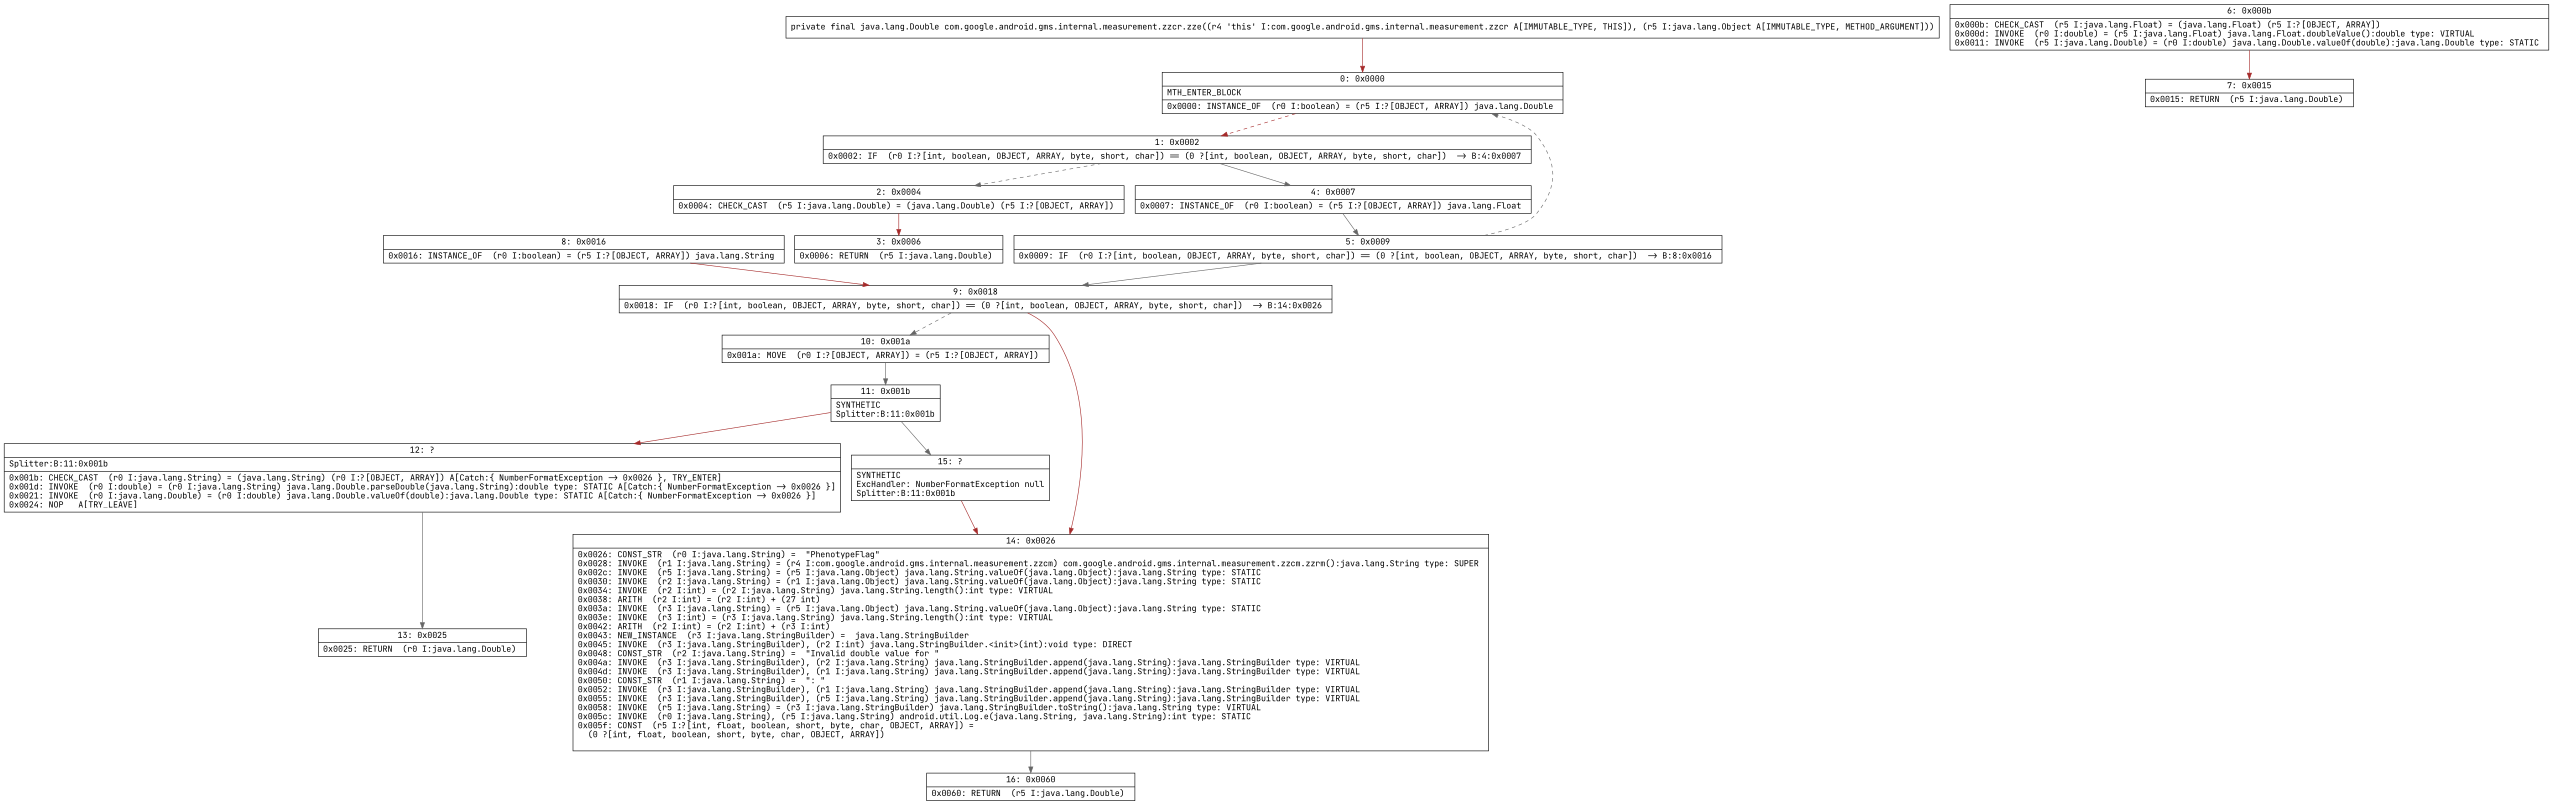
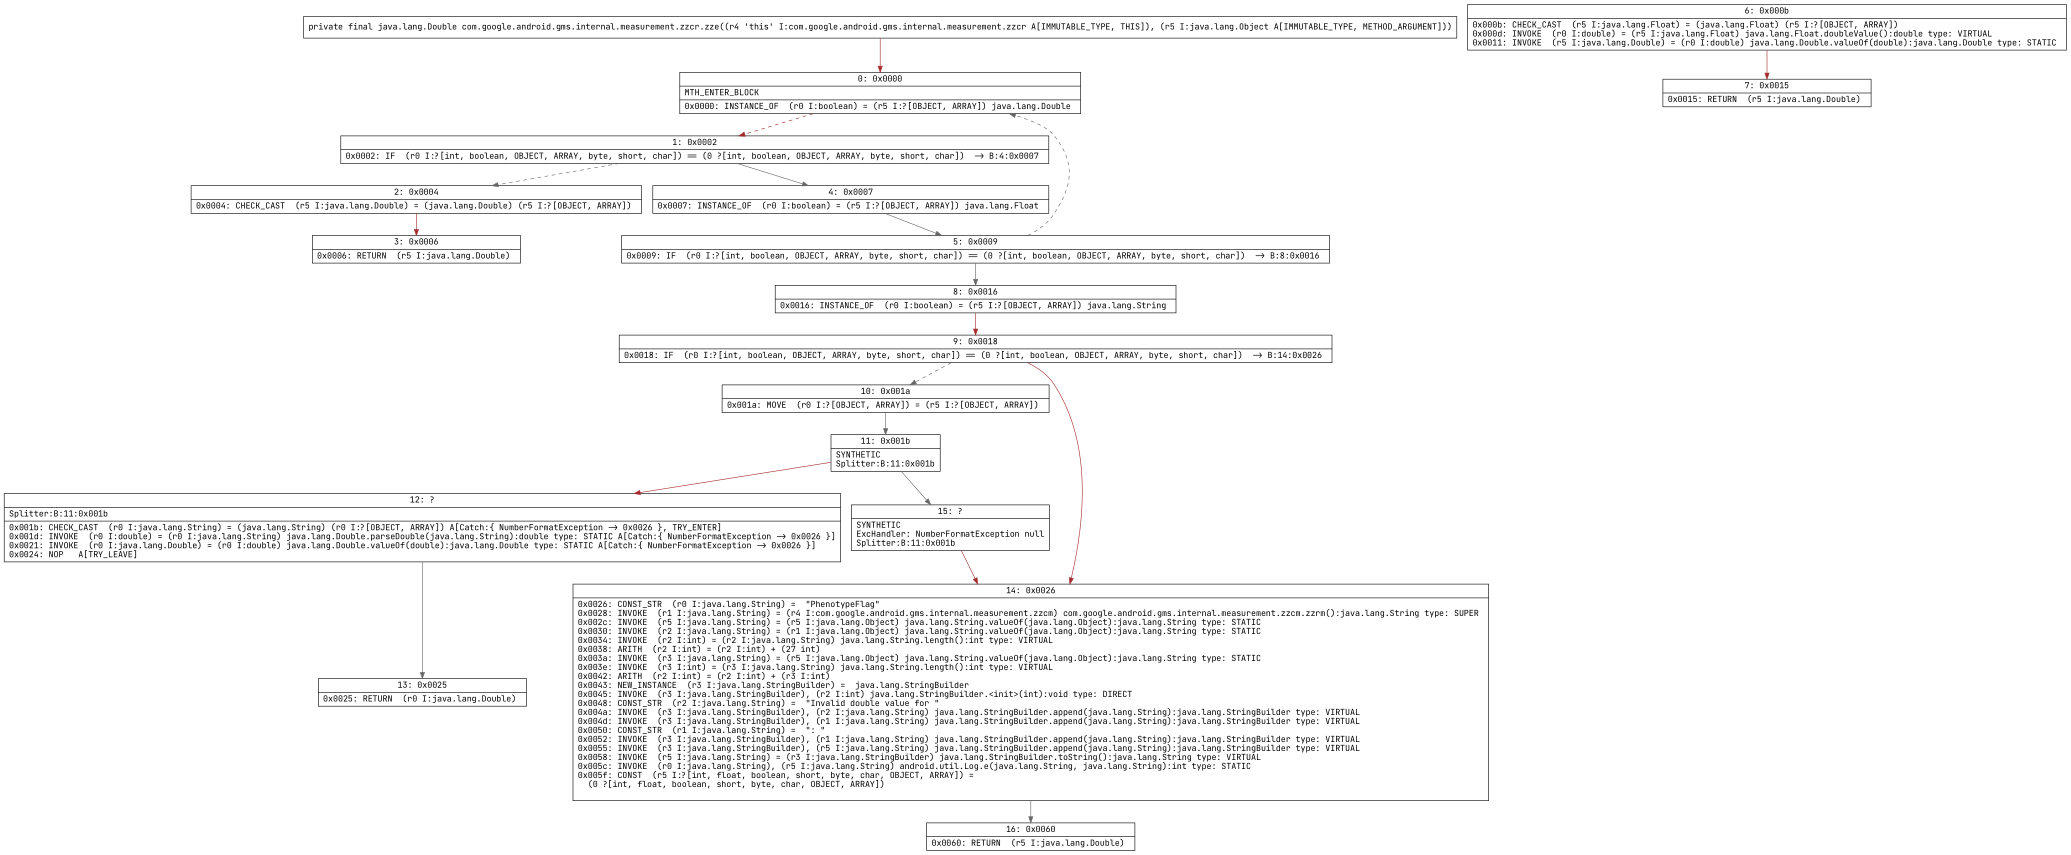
edge "5: 0x0009" -> "9: 0x0018": now "5: 0x0009" -> "8: 0x0016"
